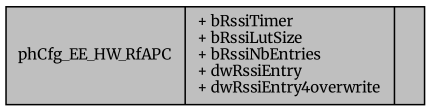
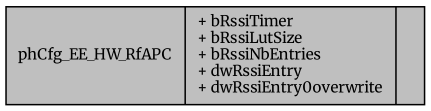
node "phCfg_EE_HW_RfAPC": text "+ dwRssiEntry4overwrite" -> "+ dwRssiEntry0overwrite"
